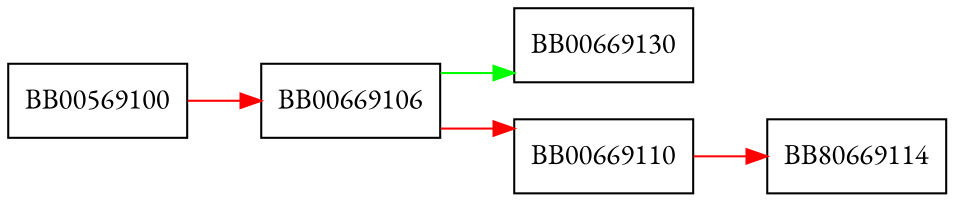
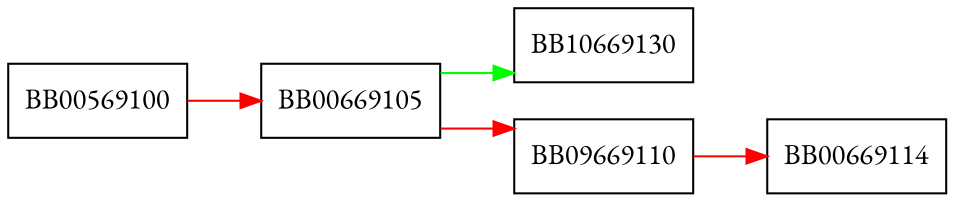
node "BB00669130": label "BB00669130" -> "BB10669130"
node "BB00669106": label "BB00669106" -> "BB00669105"
node "BB00669110": label "BB00669110" -> "BB09669110"
node "BB80669114": label "BB80669114" -> "BB00669114"
